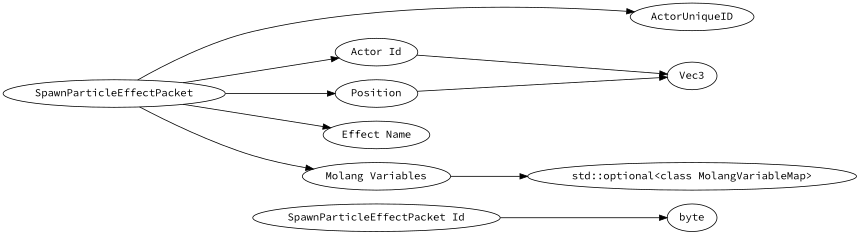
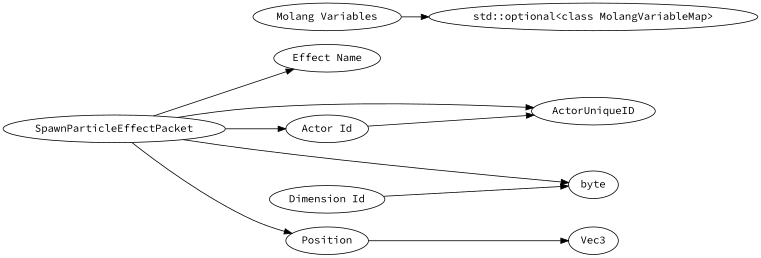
edge "Actor Id" -> "Vec3": now "Actor Id" -> "ActorUniqueID"
edge "SpawnParticleEffectPacket" -> "Molang Variables": now "SpawnParticleEffectPacket" -> "byte"
node "SpawnParticleEffectPacket Id": label "SpawnParticleEffectPacket Id" -> "Dimension Id"
